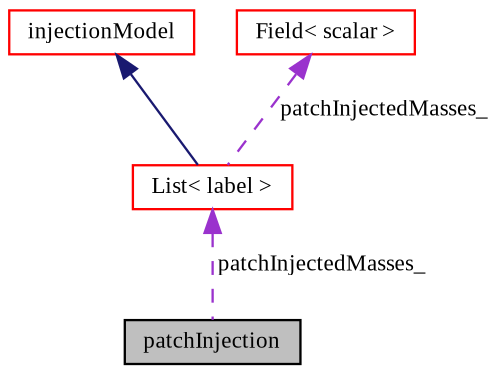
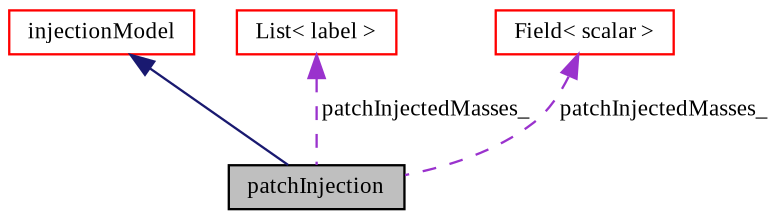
edge "List< label >" -> "injectionModel": now "patchInjection" -> "injectionModel"
edge "List< label >" -> "Field< scalar >": now "patchInjection" -> "Field< scalar >"
